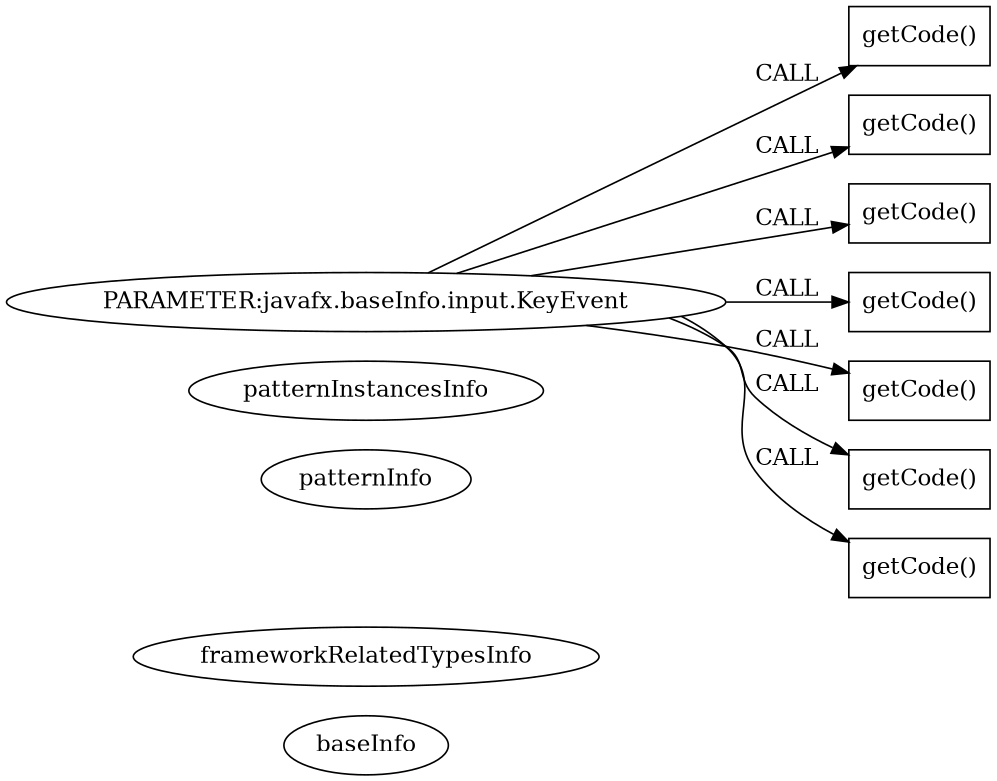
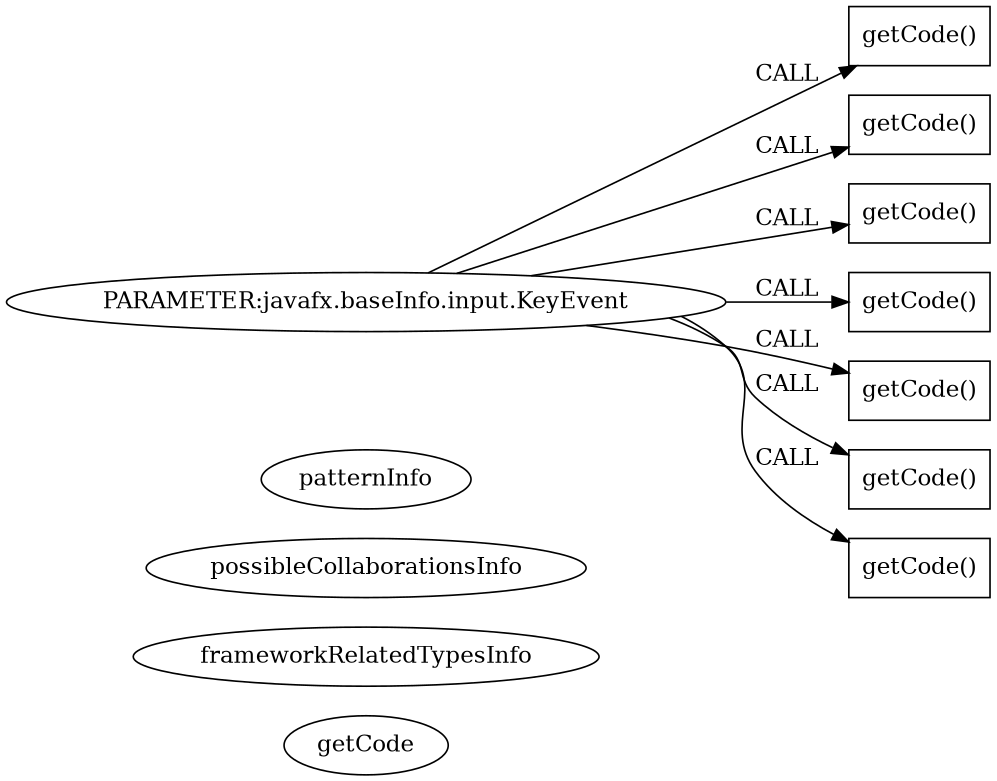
node "patternInstancesInfo": removed
node "possibleCollaborationsInfo": added
node "baseInfo": label "baseInfo" -> "getCode"
